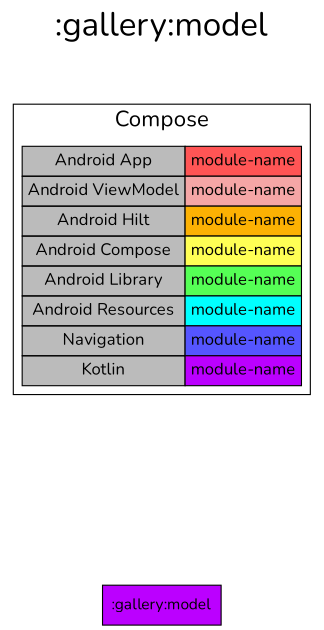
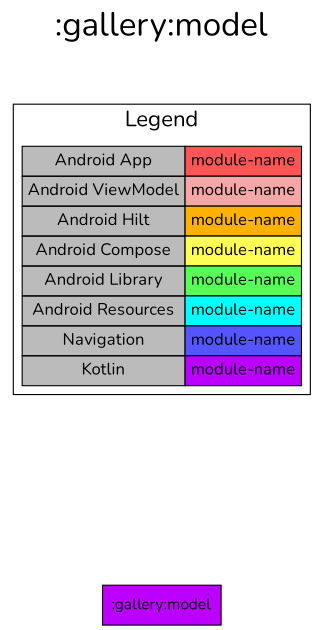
cluster "Compose": label "Compose" -> "Legend"
